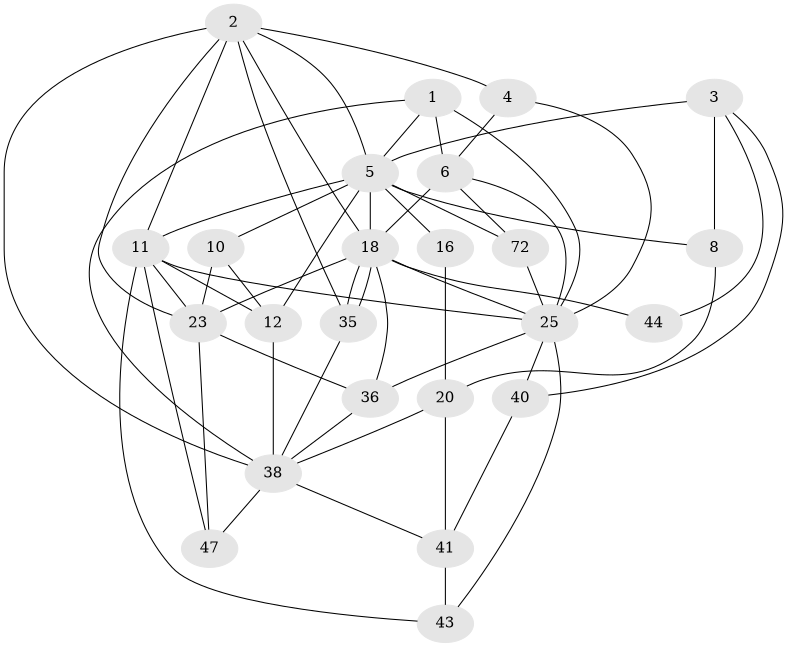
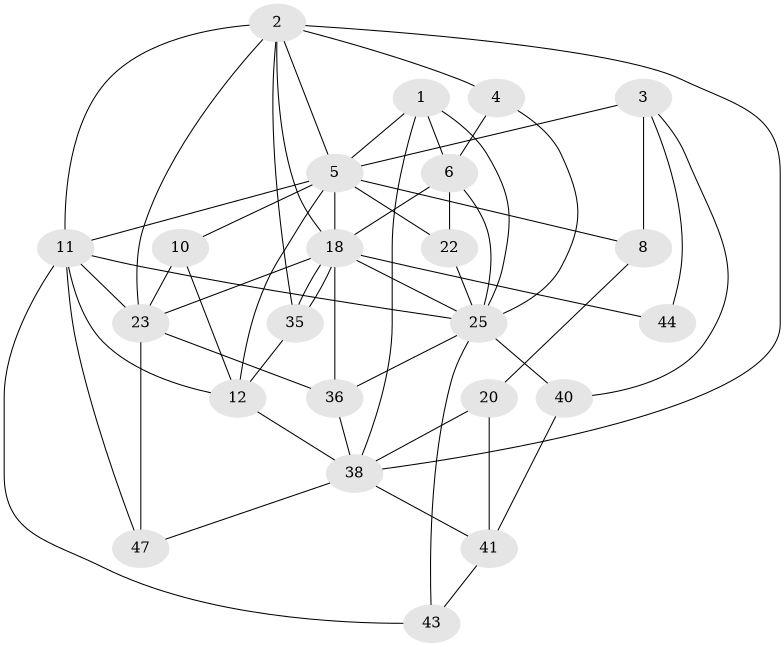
node "16": removed
node "72": label "72" -> "22"
edge "35" -- "38": now "35" -- "12"
